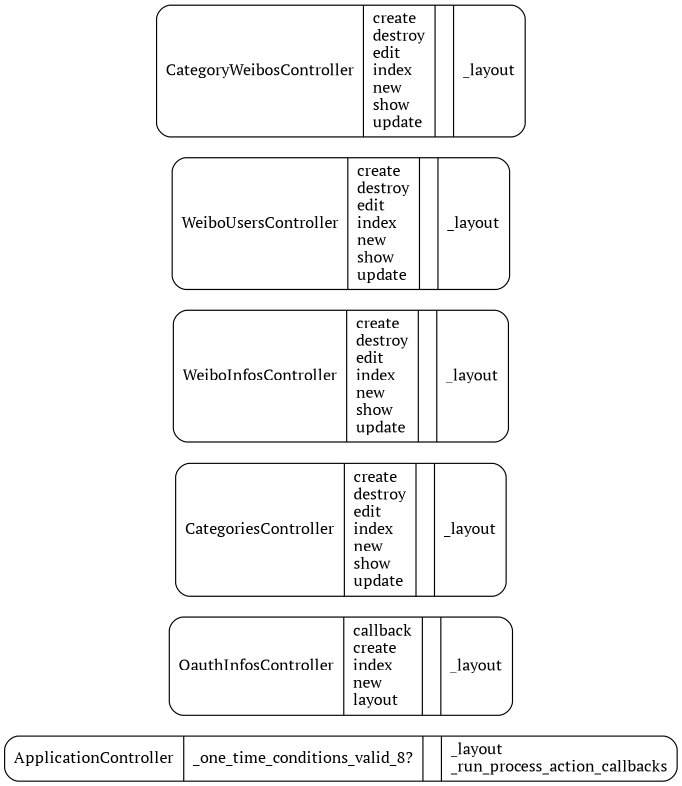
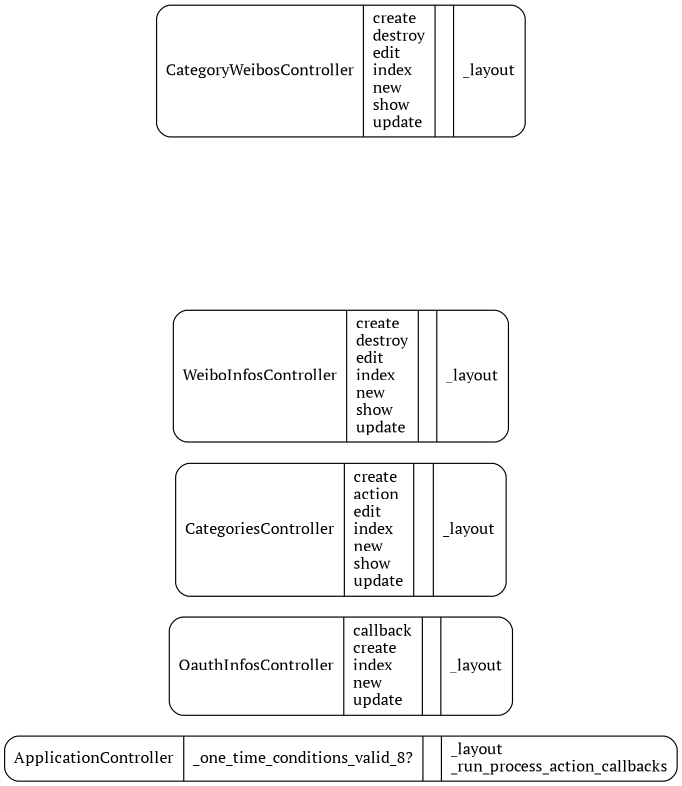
node "WeiboUsersController": removed
node "CategoriesController": text "destroy" -> "action"
node "OauthInfosController": text "layout" -> "update"
